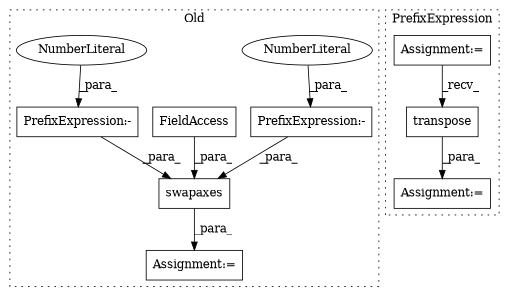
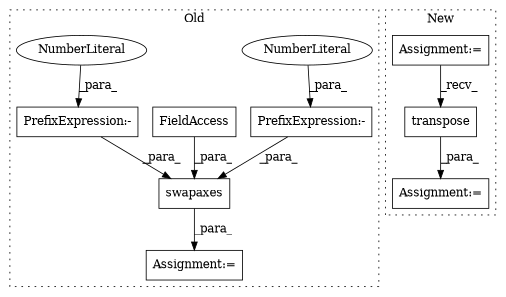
cluster "PrefixExpression": label "PrefixExpression" -> "New"
